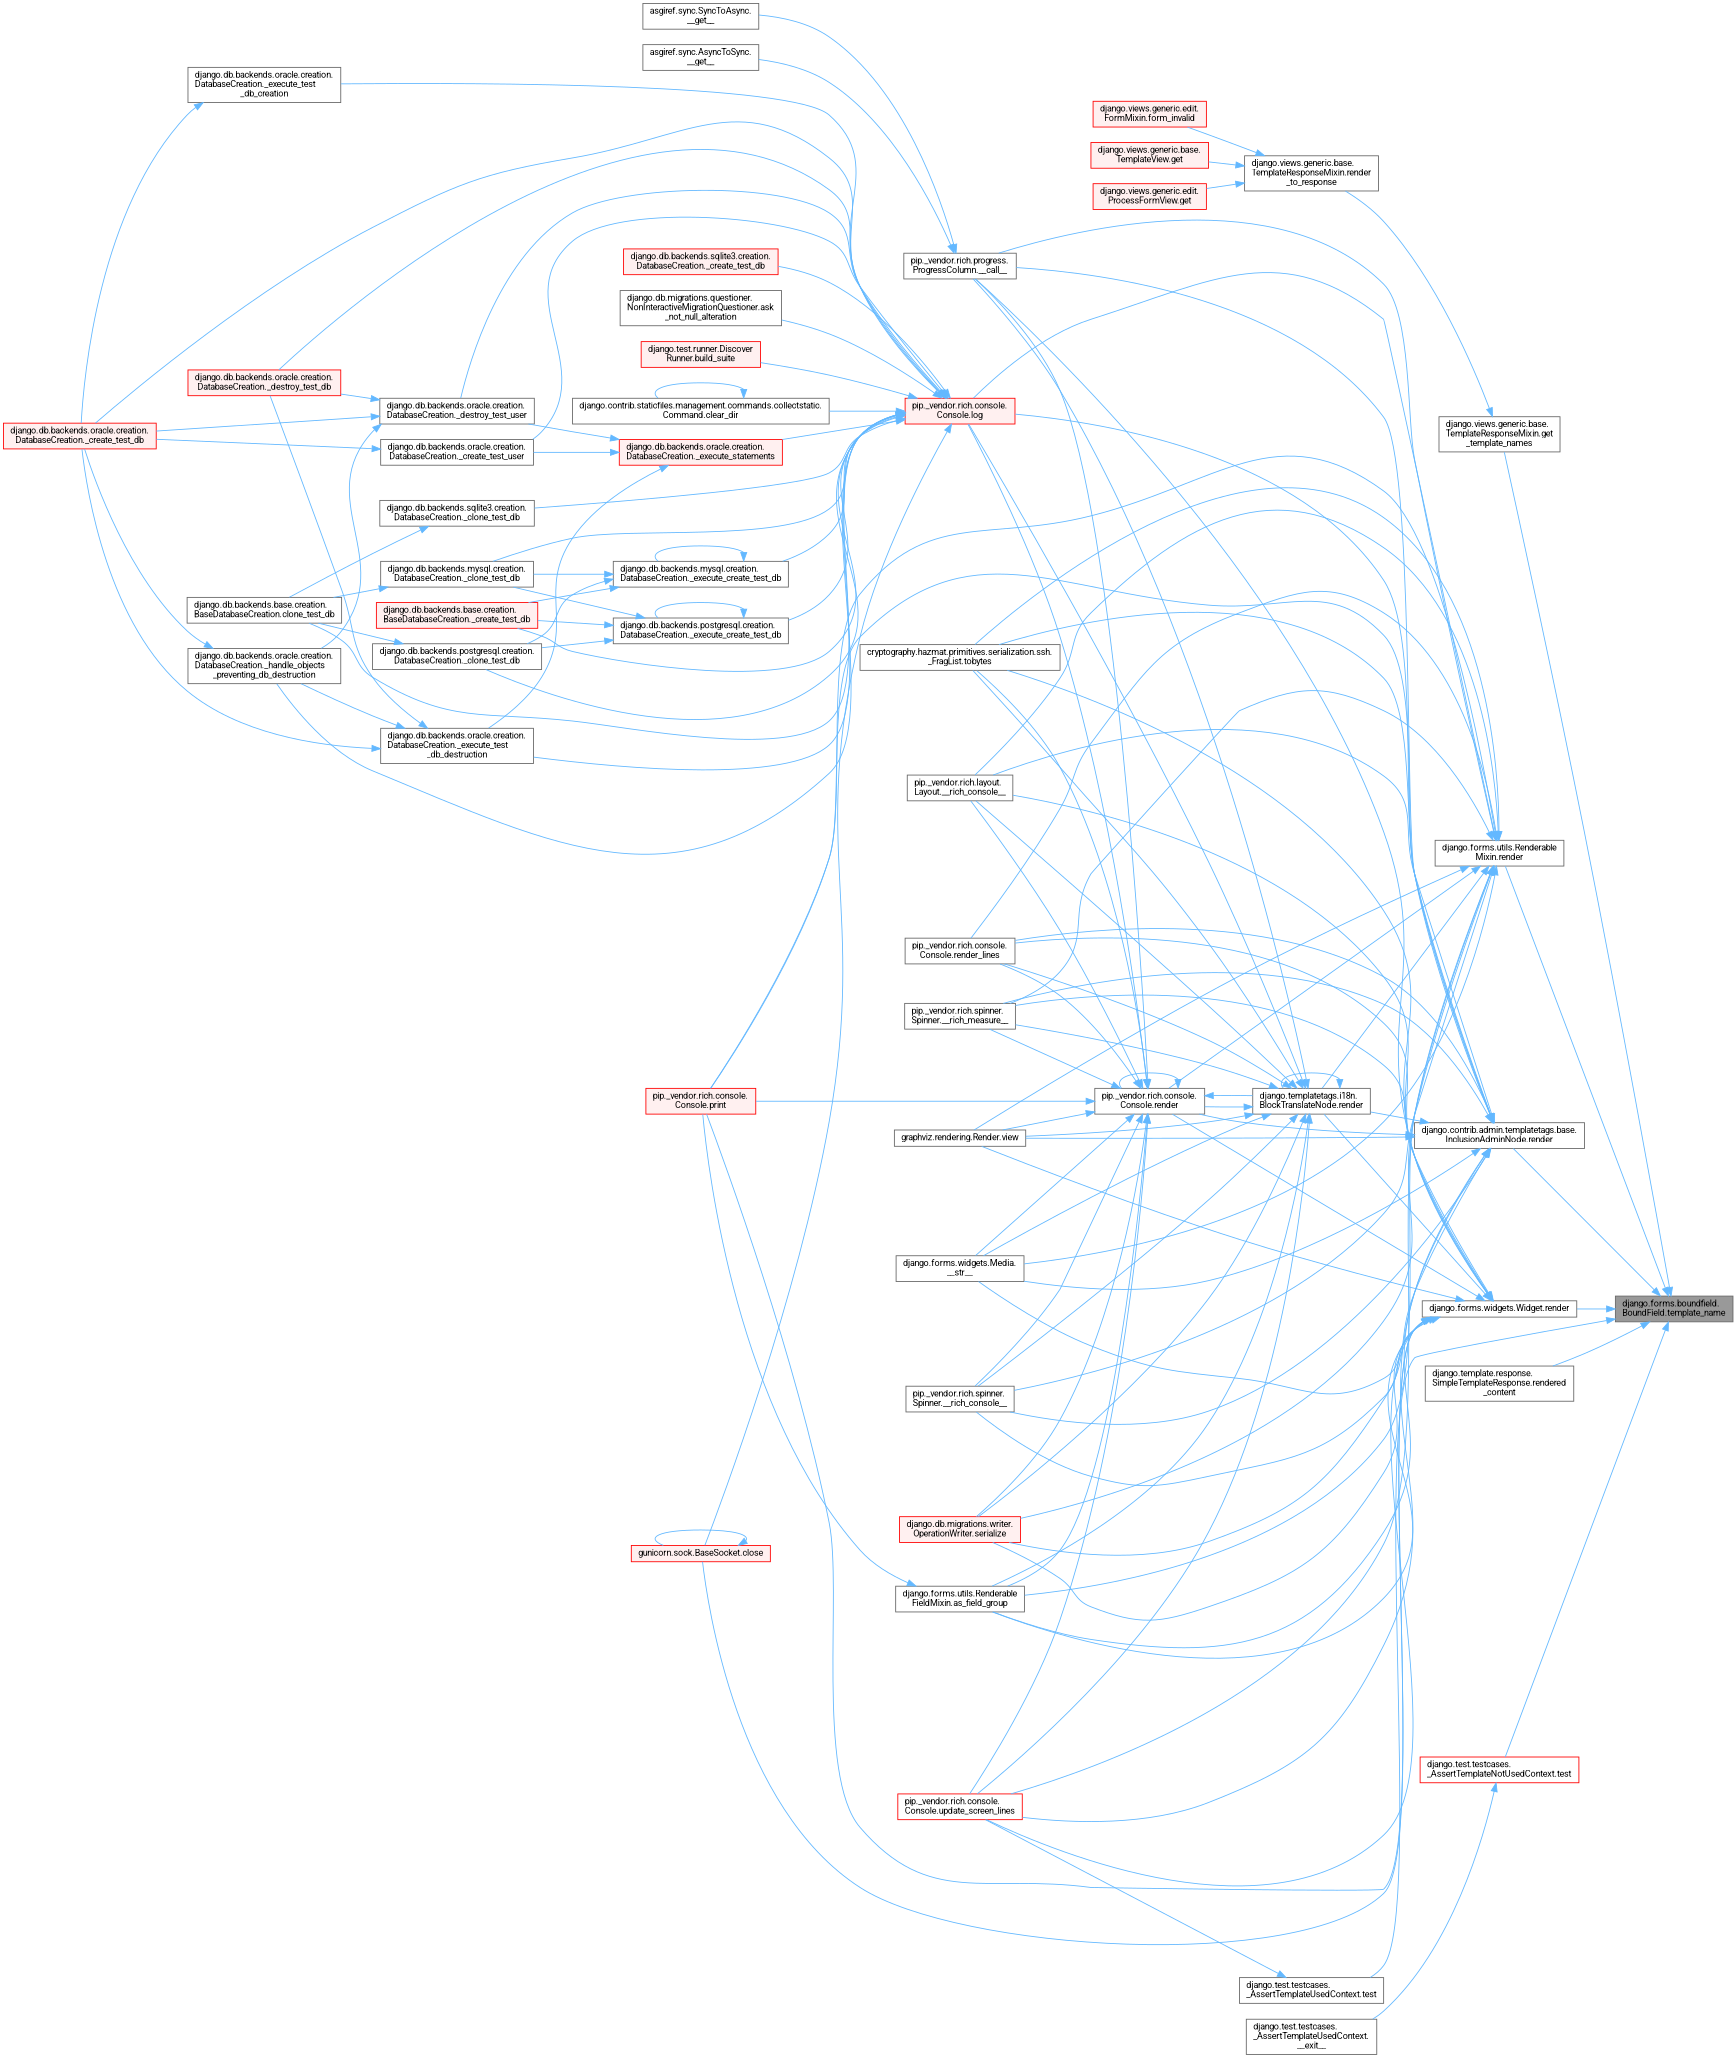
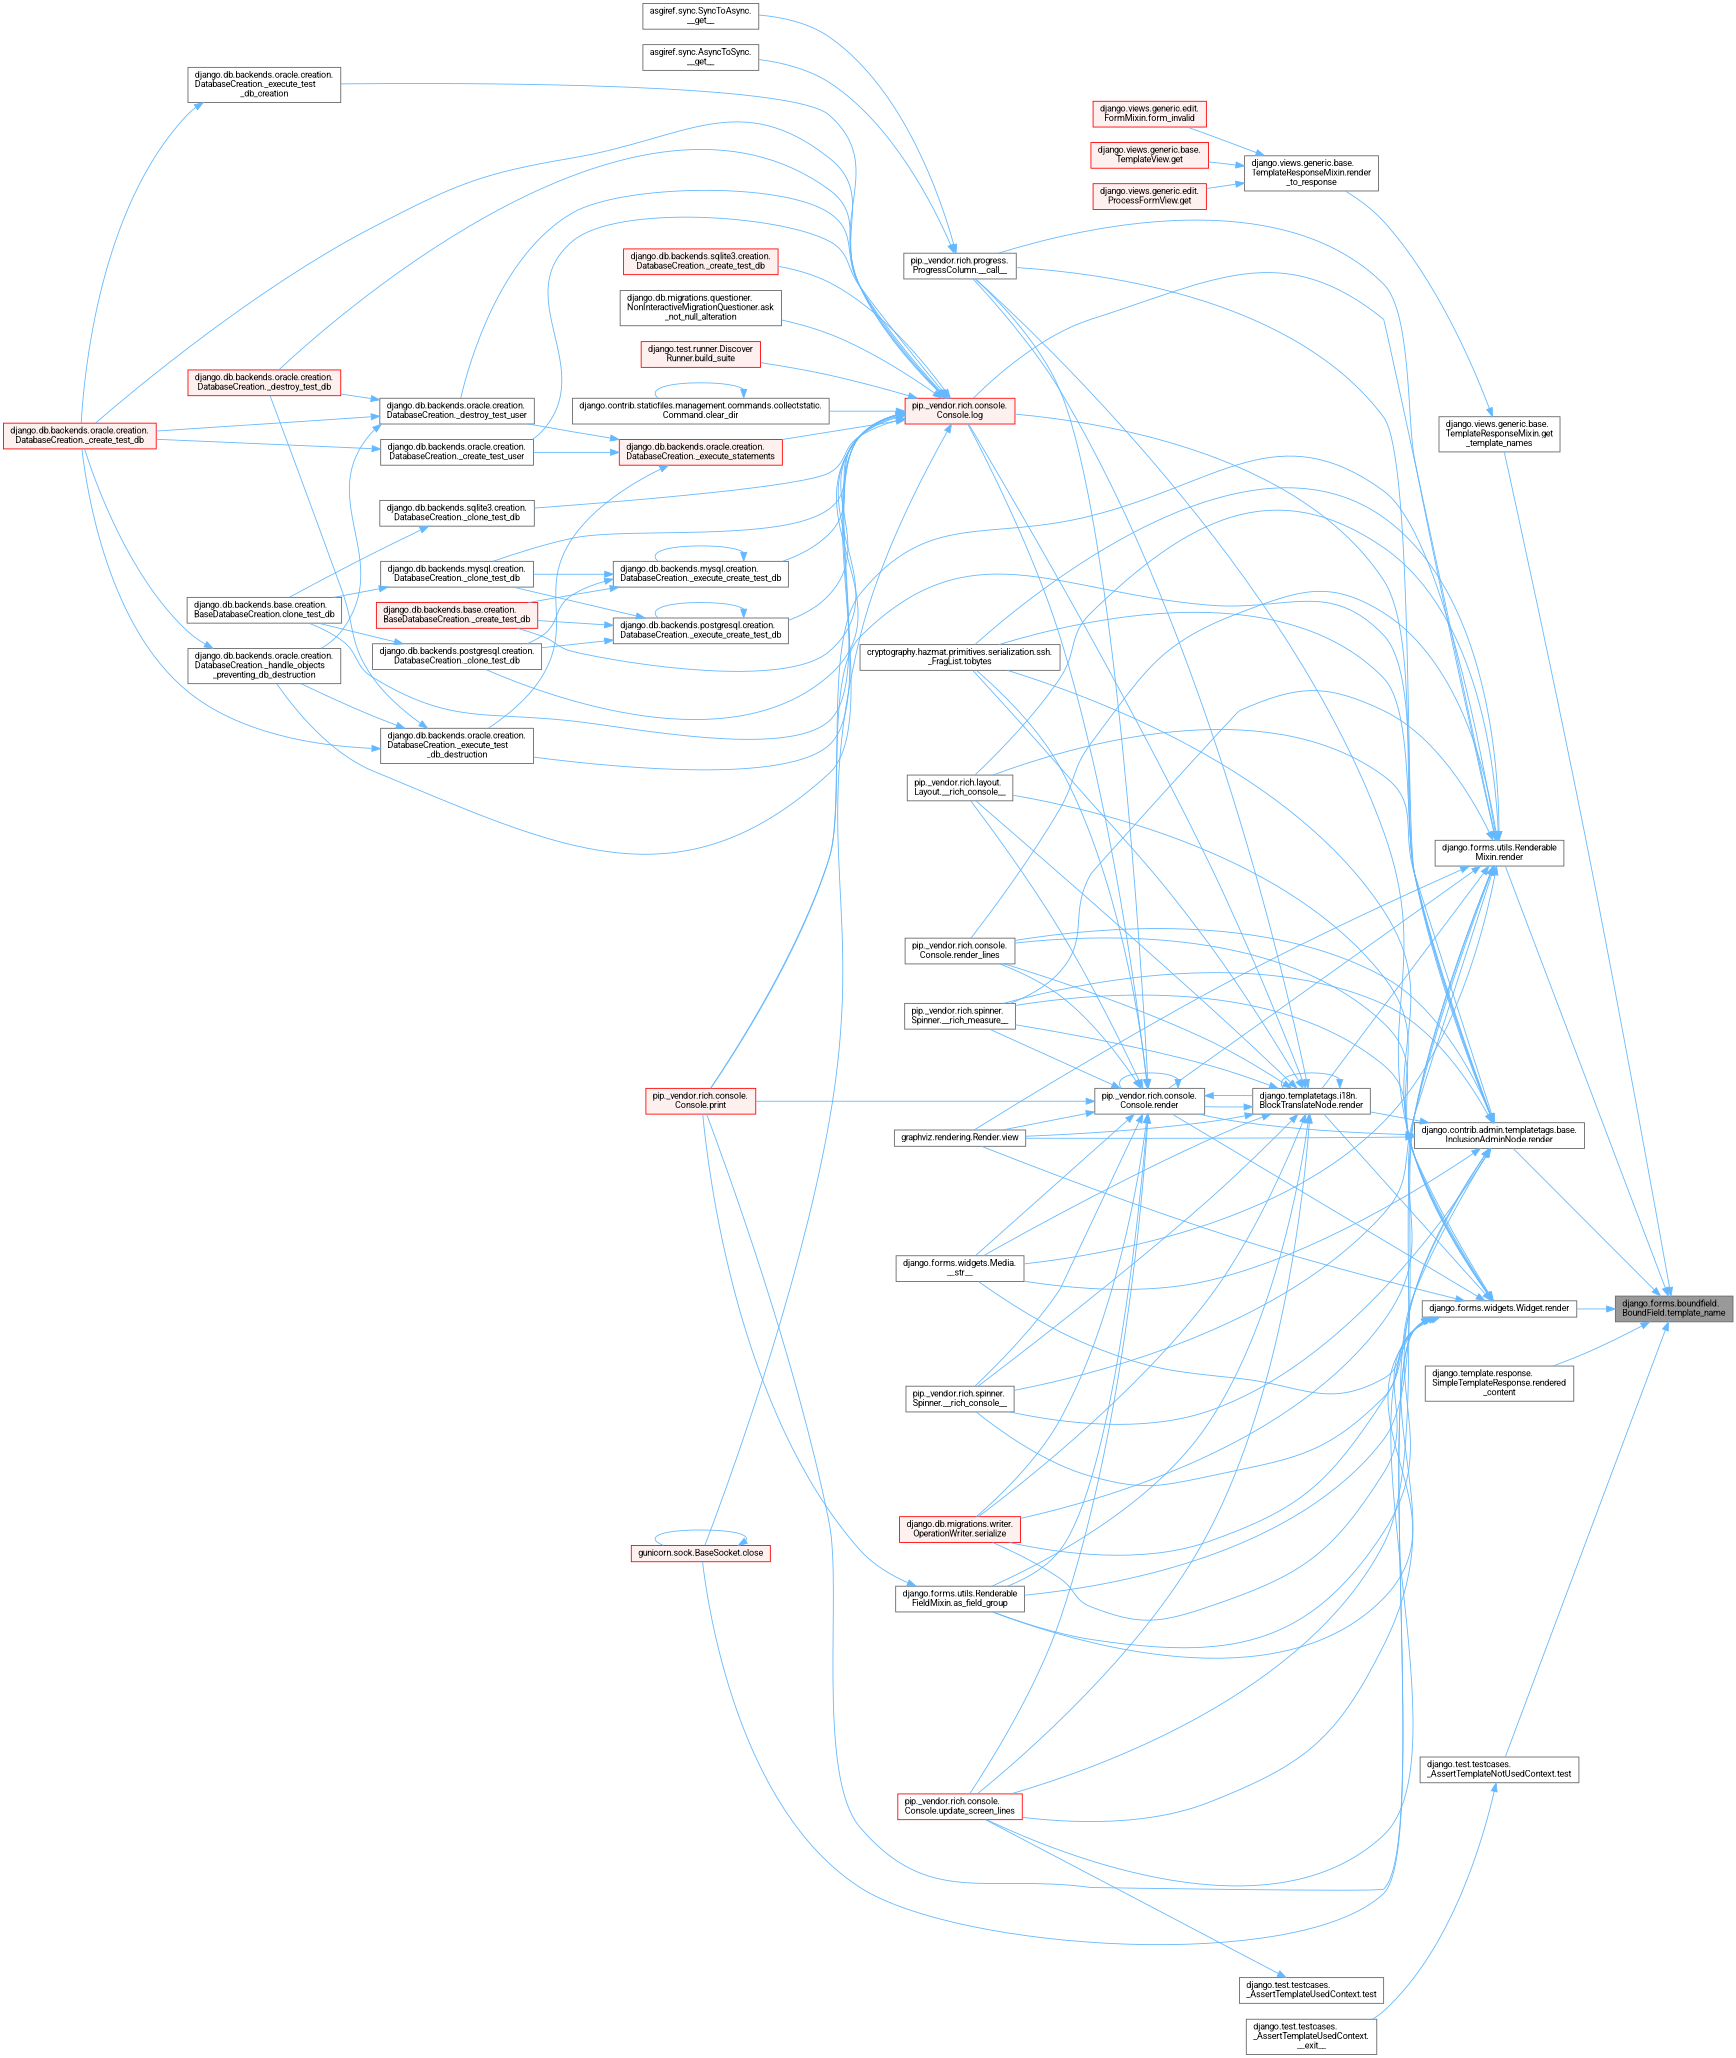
edge "django.test.testcases. _AssertTemplateUsedContext.test" -> "django.forms.boundfield. BoundField.template_name": removed
node "django.test.testcases. _AssertTemplateNotUsedContext.test": color red -> grey40
